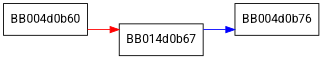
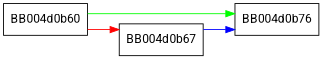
edge "BB004d0b60" -> "BB004d0b76": added
node "BB014d0b67": label "BB014d0b67" -> "BB004d0b67"
